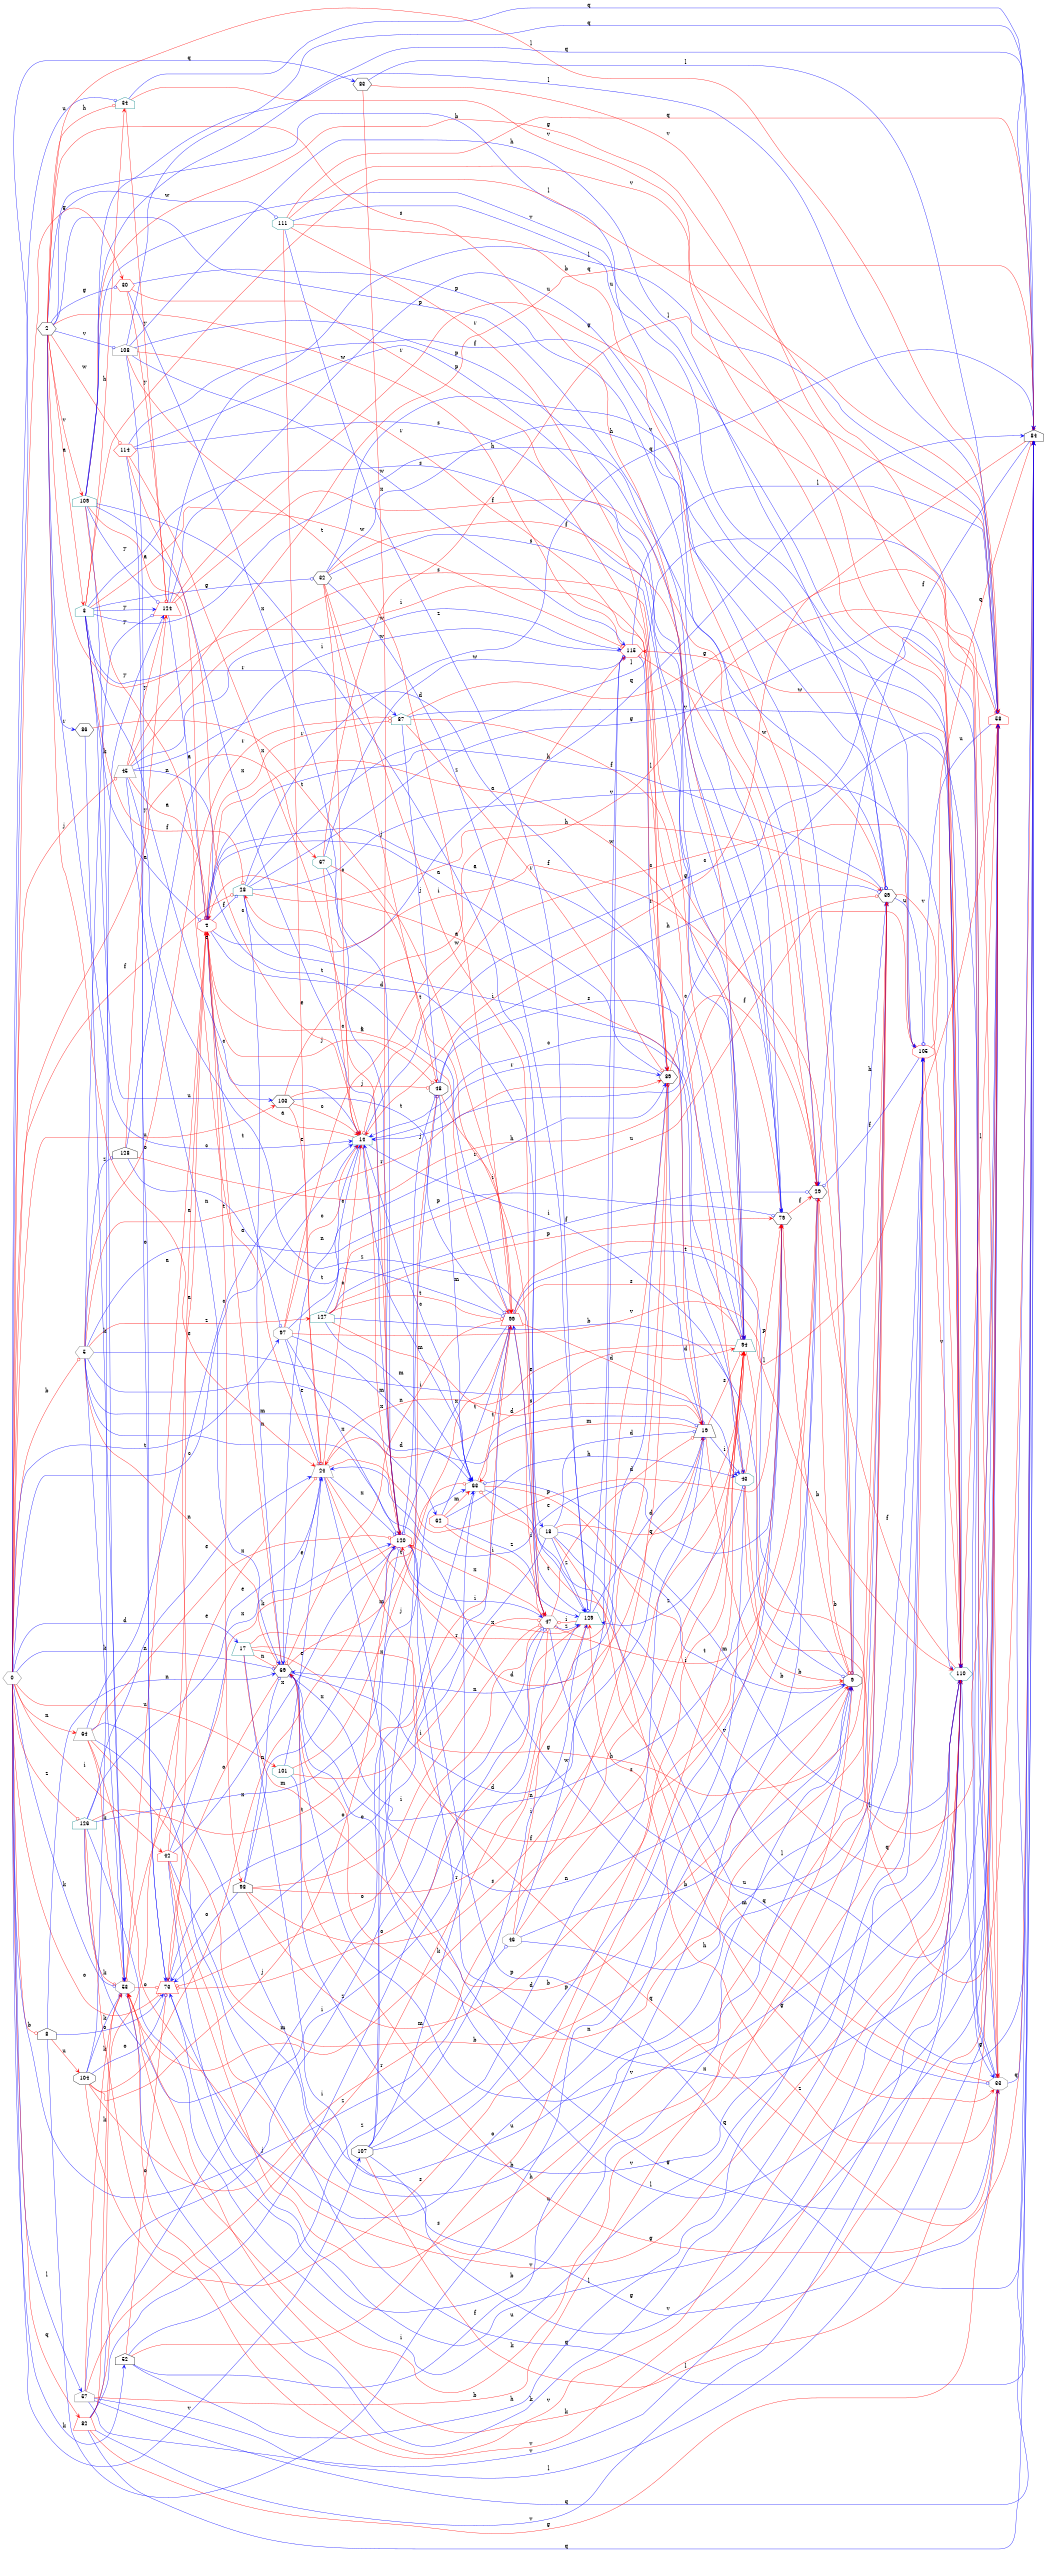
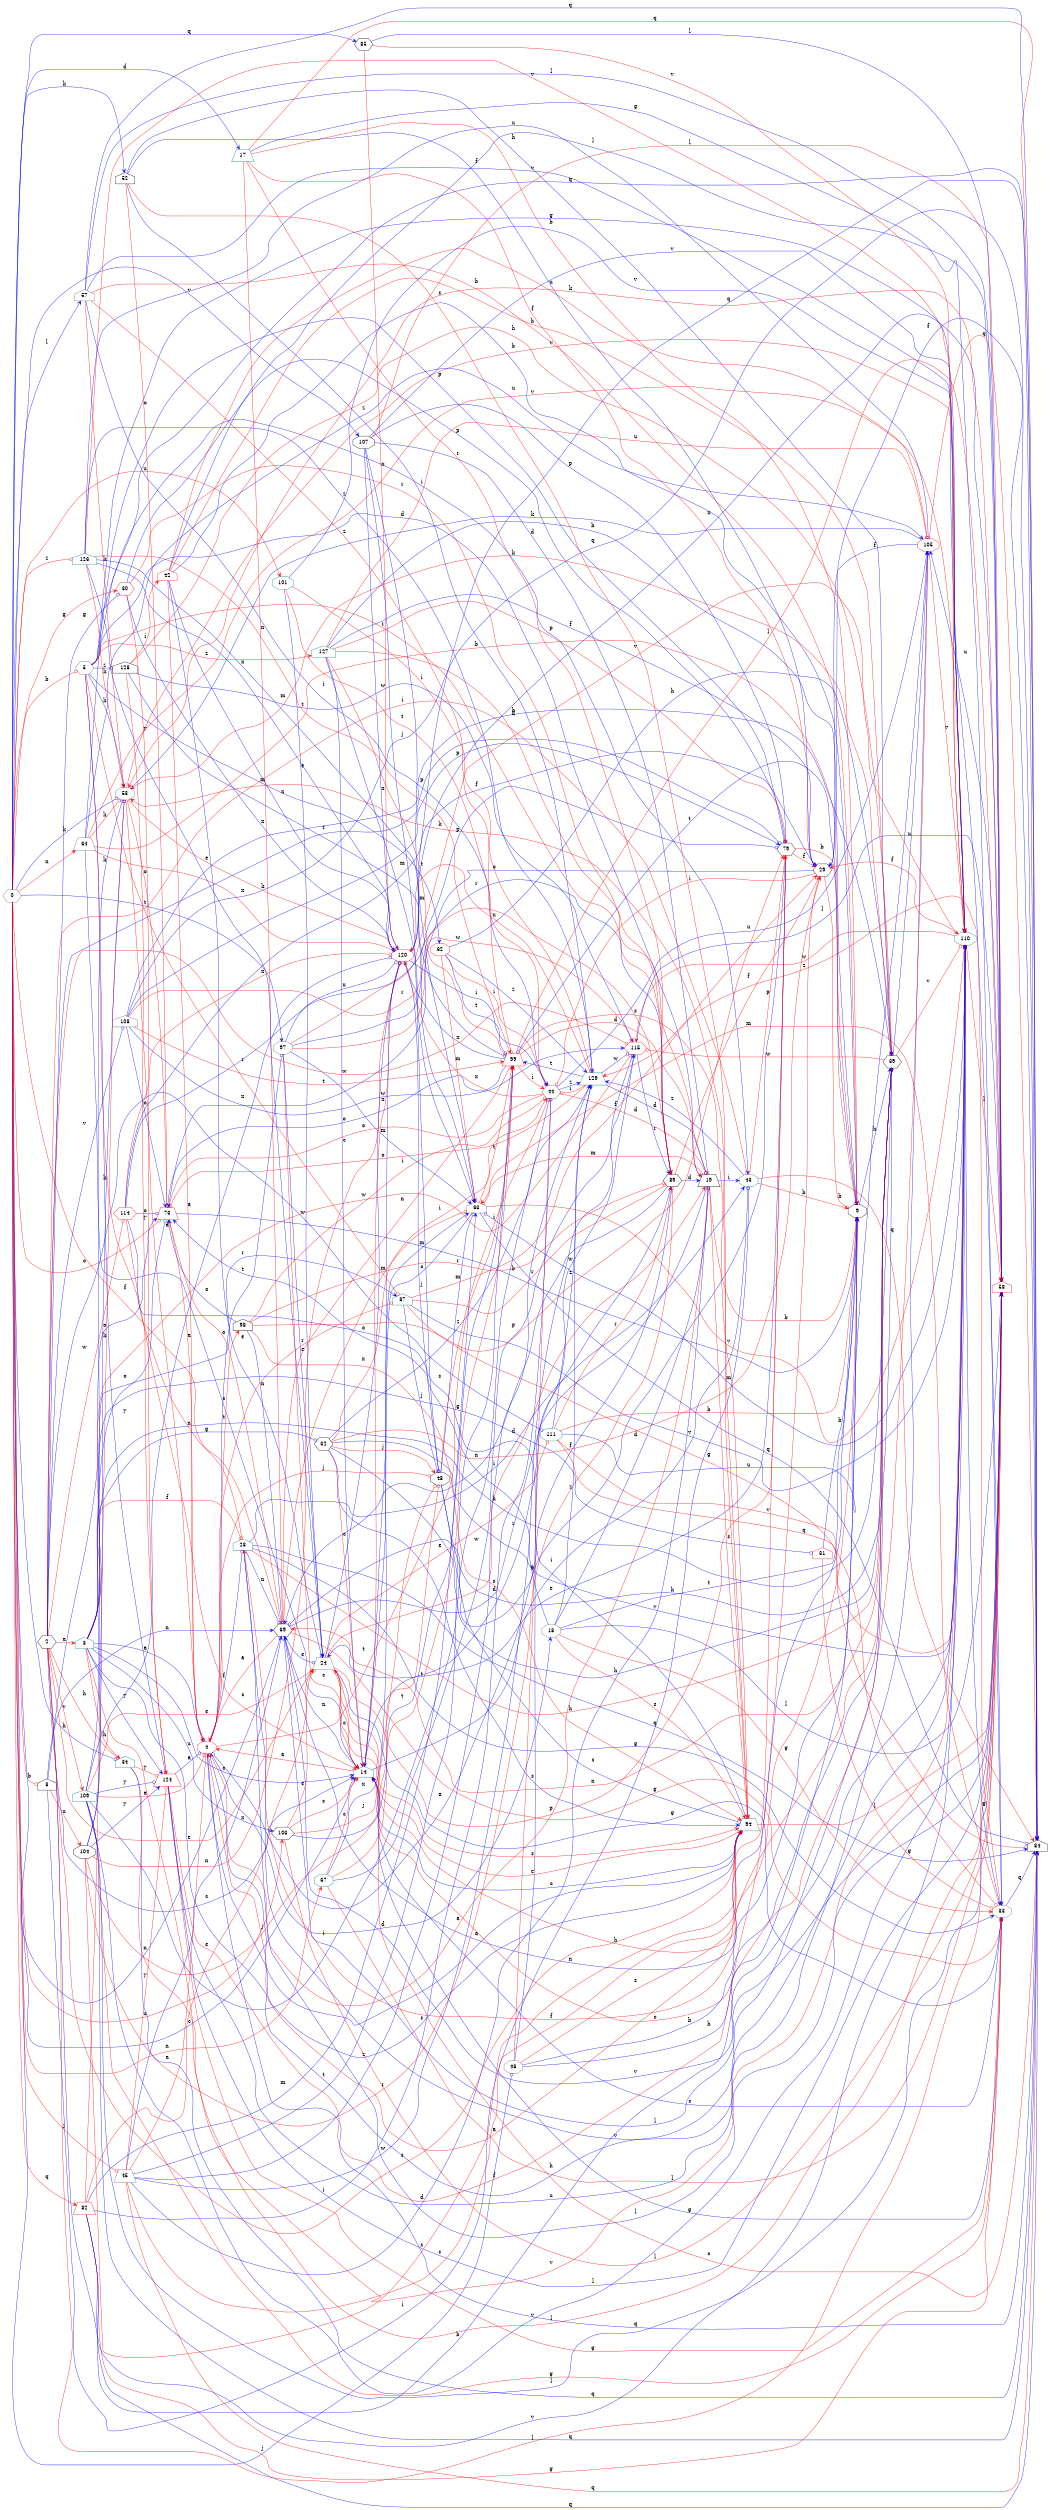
node "83": label "83" -> "85"
edge "0" -> "34": label "u" -> "h"
node "86": removed
edge "111" -> "24": reversed
edge "58" -> "105": arrowhead odot -> vee
edge "14" -> "120": arrowhead vee -> odot
edge "62" -> "43": now "62" -> "39"
edge "18" -> "94": label "q" -> "s"
node "31": added
node "47": label "47" -> "44"
node "110": shape hexagon -> octagon
edge "98" -> "120": removed, label "x"
edge "0" -> "42": now "128" -> "42"
